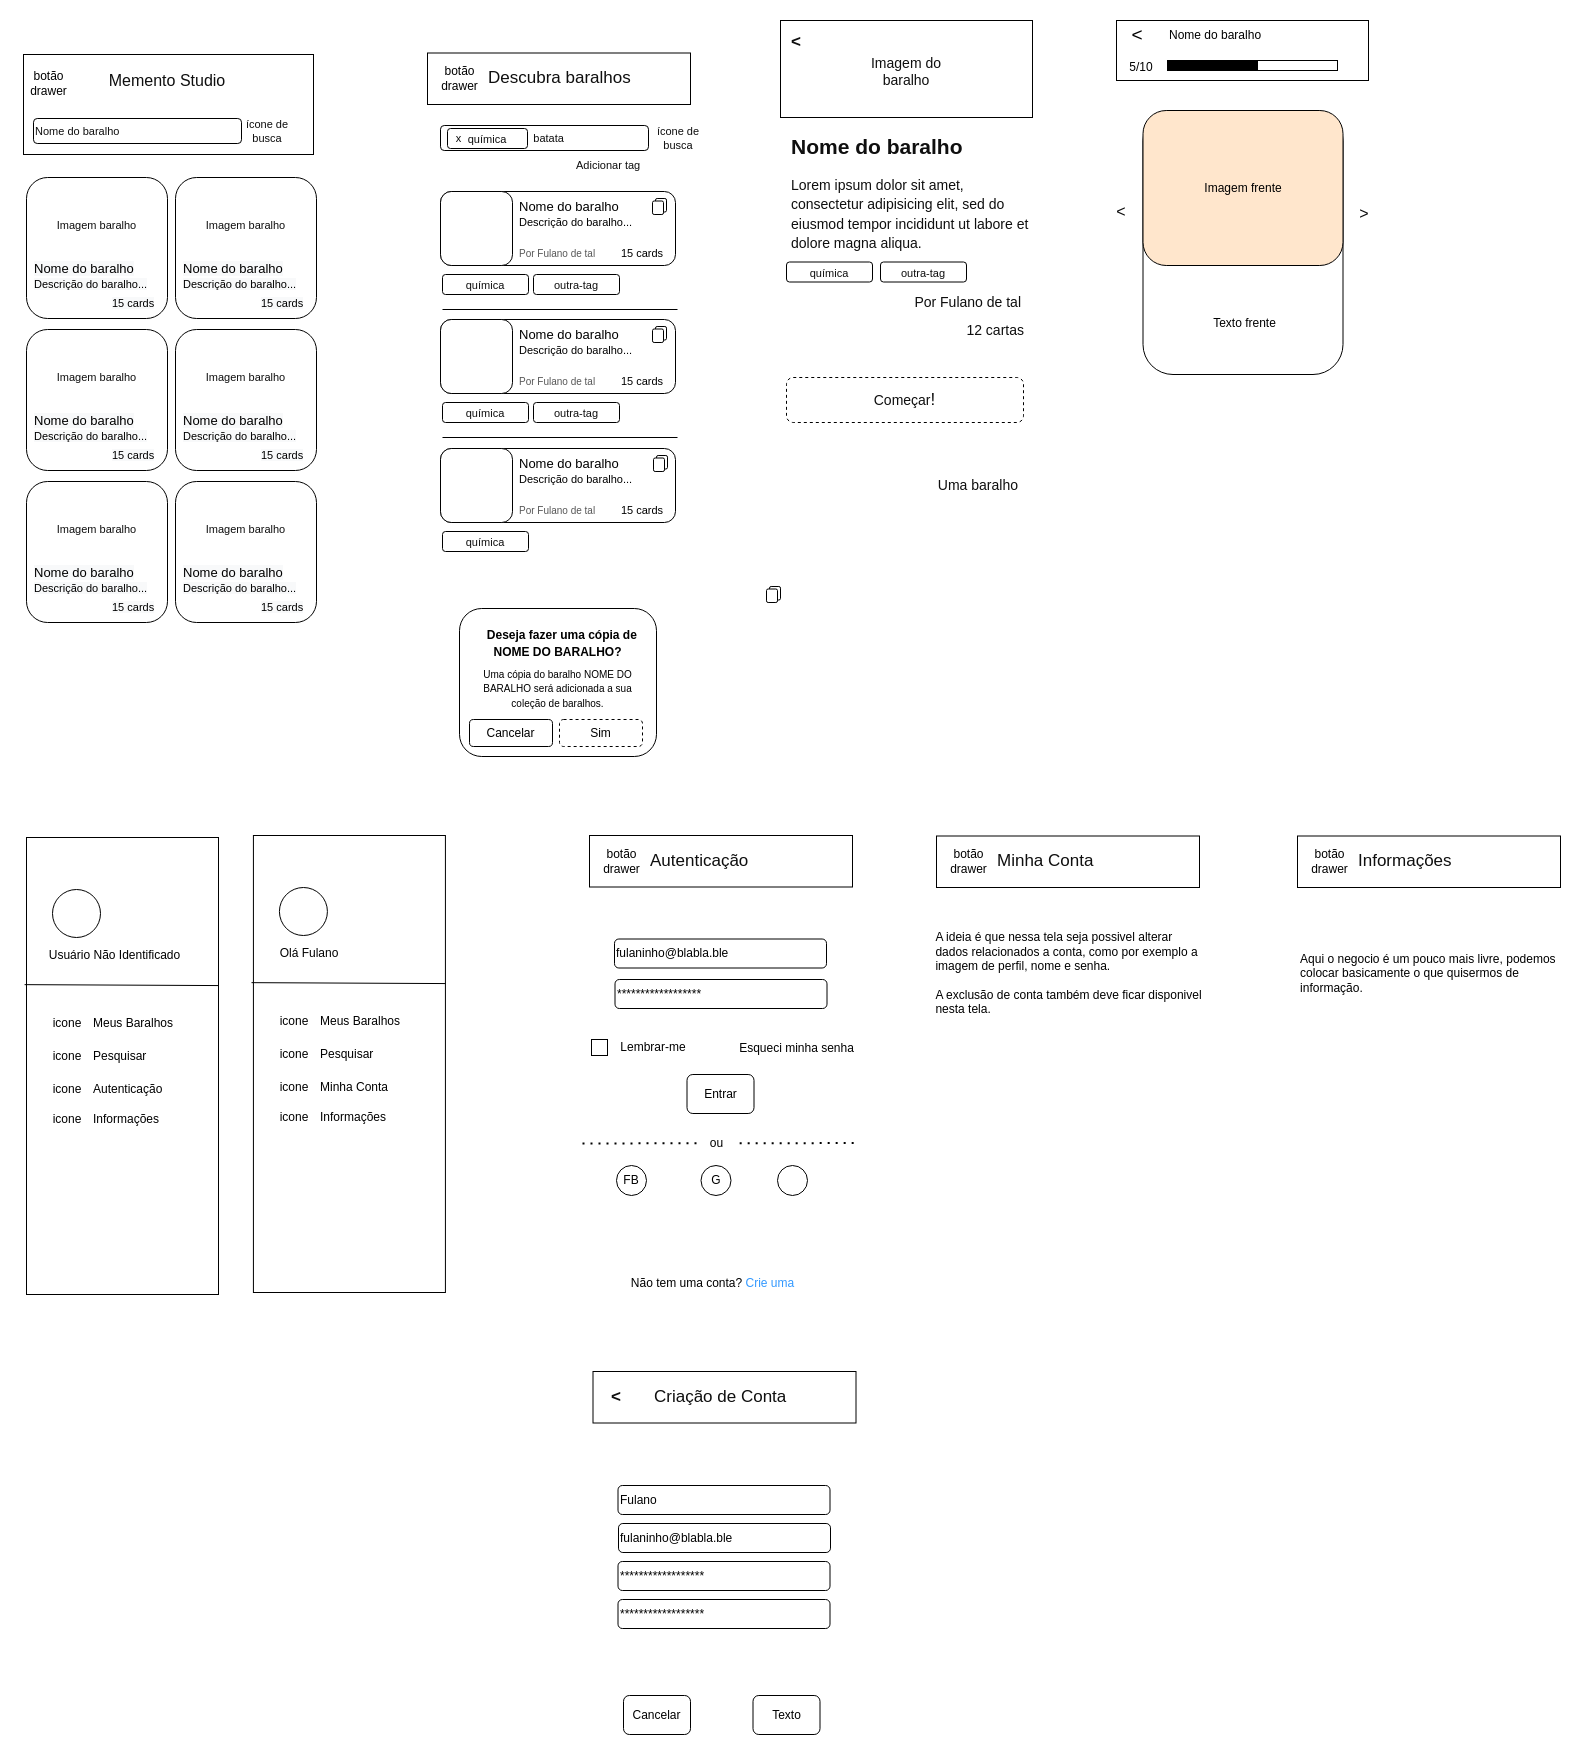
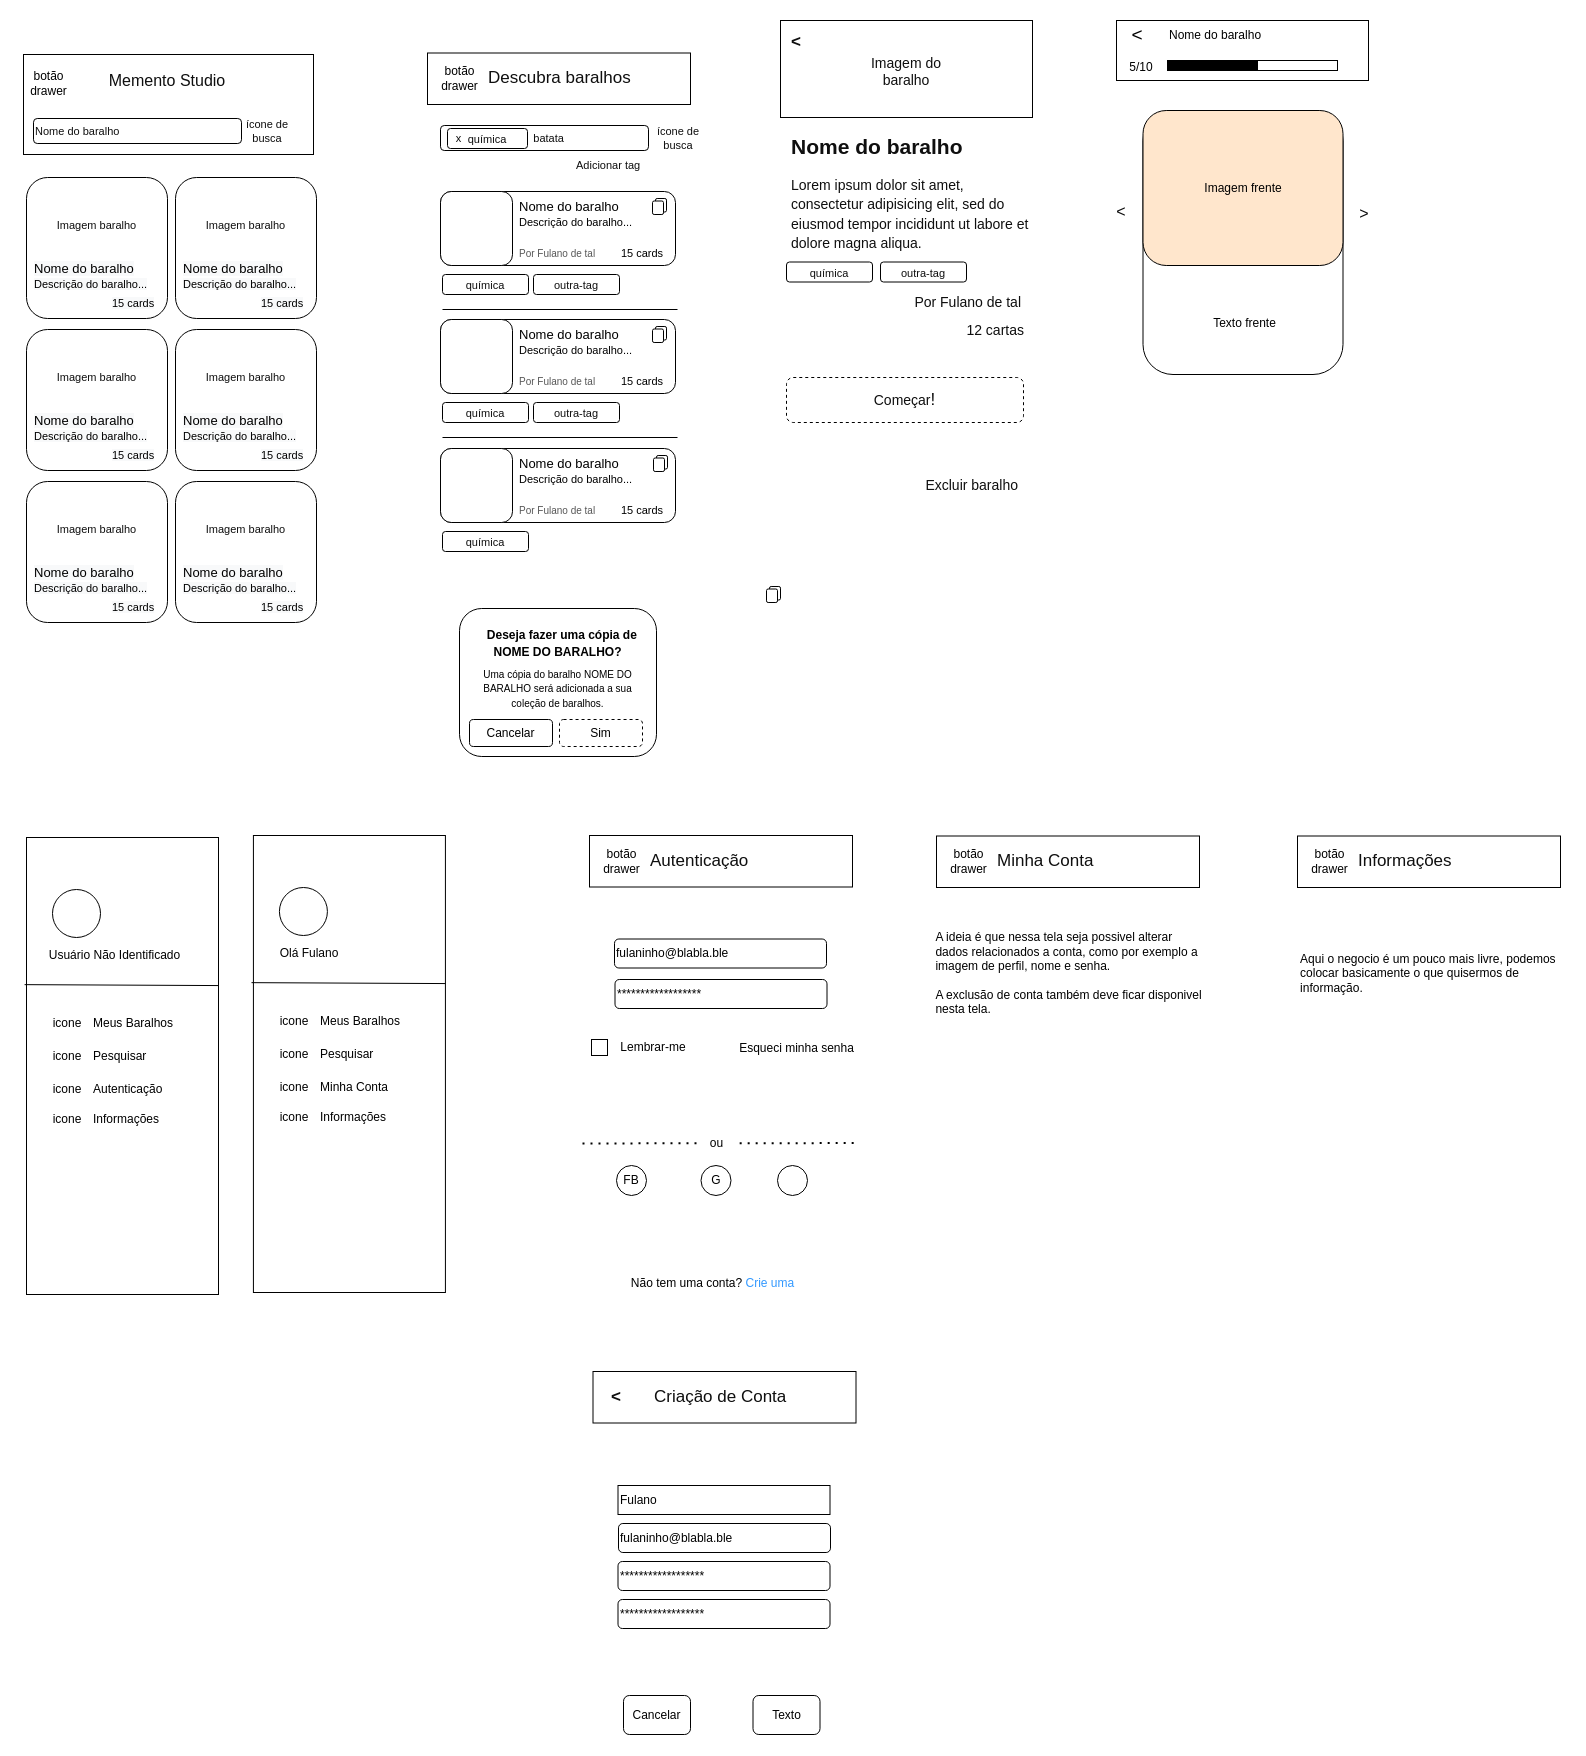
node "Uma baralho": label "Uma baralho" -> "Excluir baralho"
node "Entrar": removed
node "Fulano": shape rounded rectangle -> rectangle
